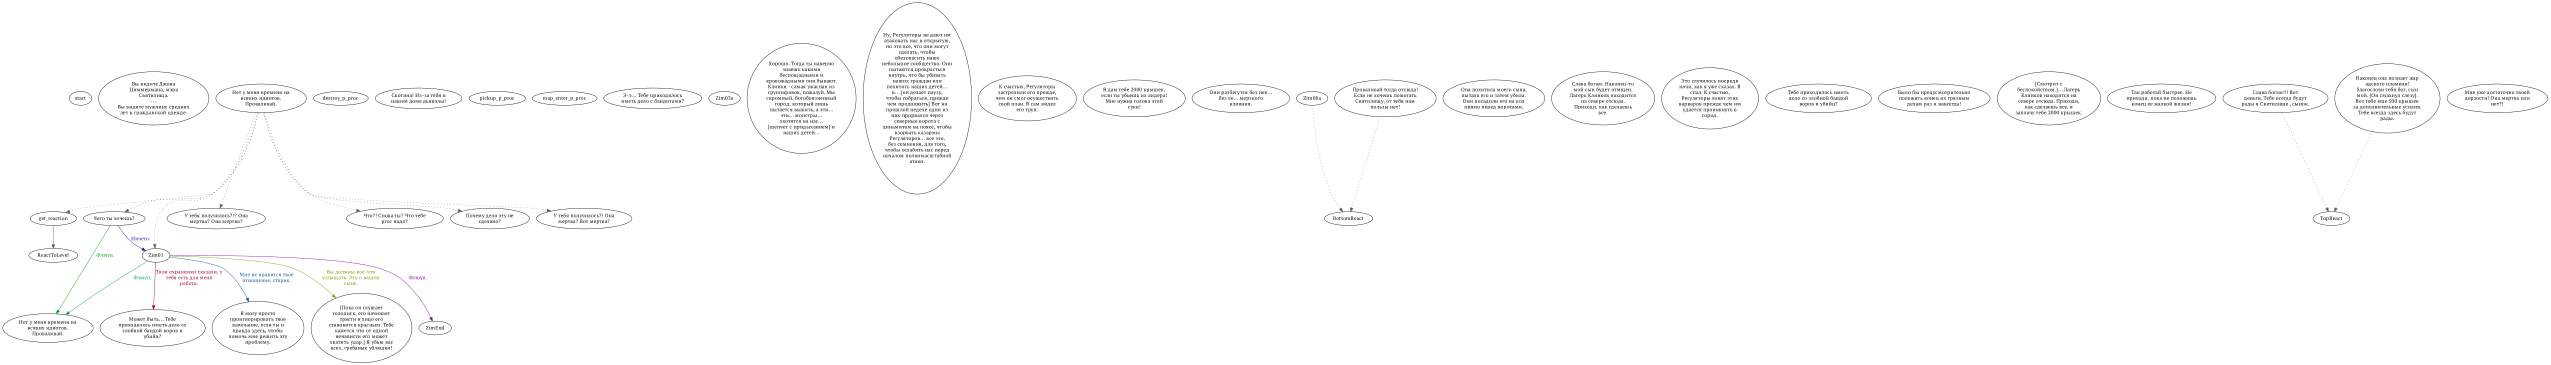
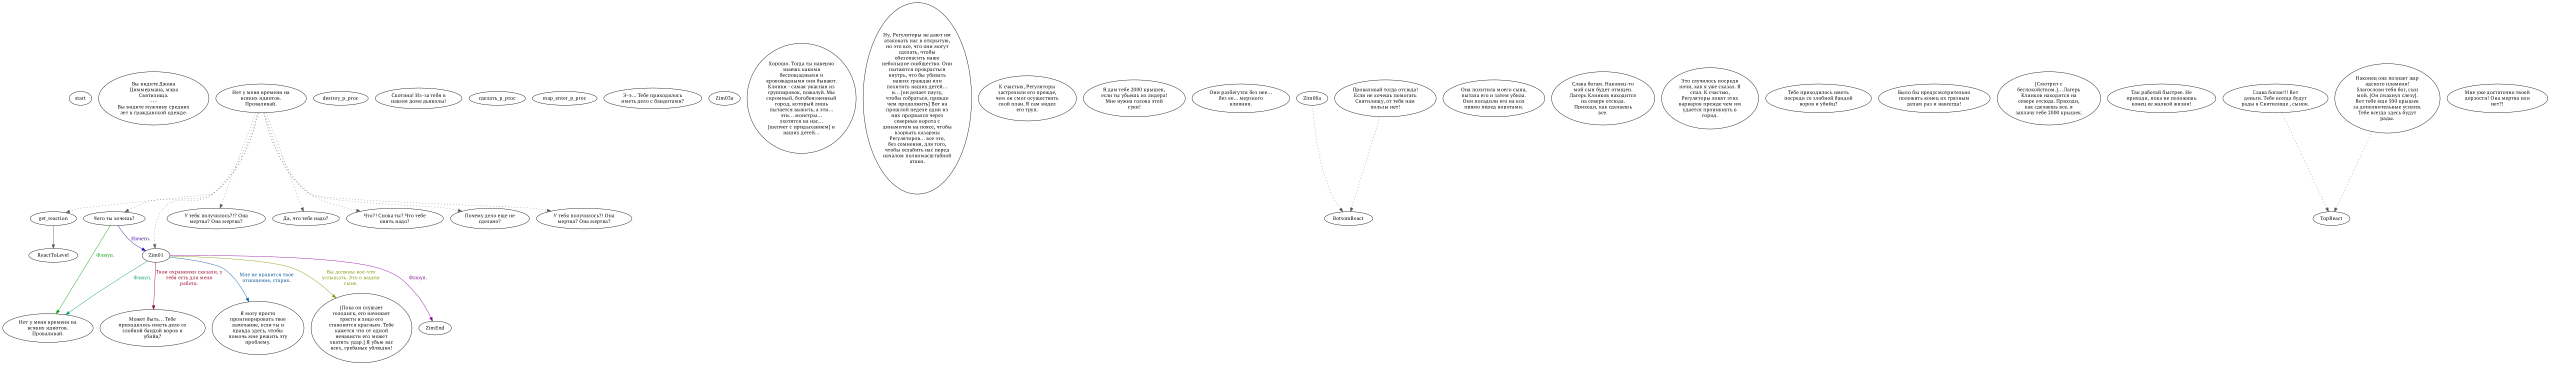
node "pickup_p_proc": label "pickup_p_proc" -> "сделать_p_proc"
node "Тебе приходилось иметь дело со злобной бандой воров и убийц?": label "Тебе приходилось иметь дело со злобной бандой воров и убийц?" -> "Тебе приходилось иметь посреди со злобной бандой воров и убийц?"
node "Да, что тебе надо?": added
node "Что?! Снова ты? Что тебе proc надо?": label "Что?! Снова ты? Что тебе proc надо?" -> "Что?! Снова ты? Что тебе опять надо?"
node "Почему дело эту не сделано?": label "Почему дело эту не сделано?" -> "Почему дело еще не сделано?"
node "У тебя получилось?! Она мертва? Вот мертва?": label "У тебя получилось?! Она мертва? Вот мертва?" -> "У тебя получилось?! Она мертва? Она мертва?"
